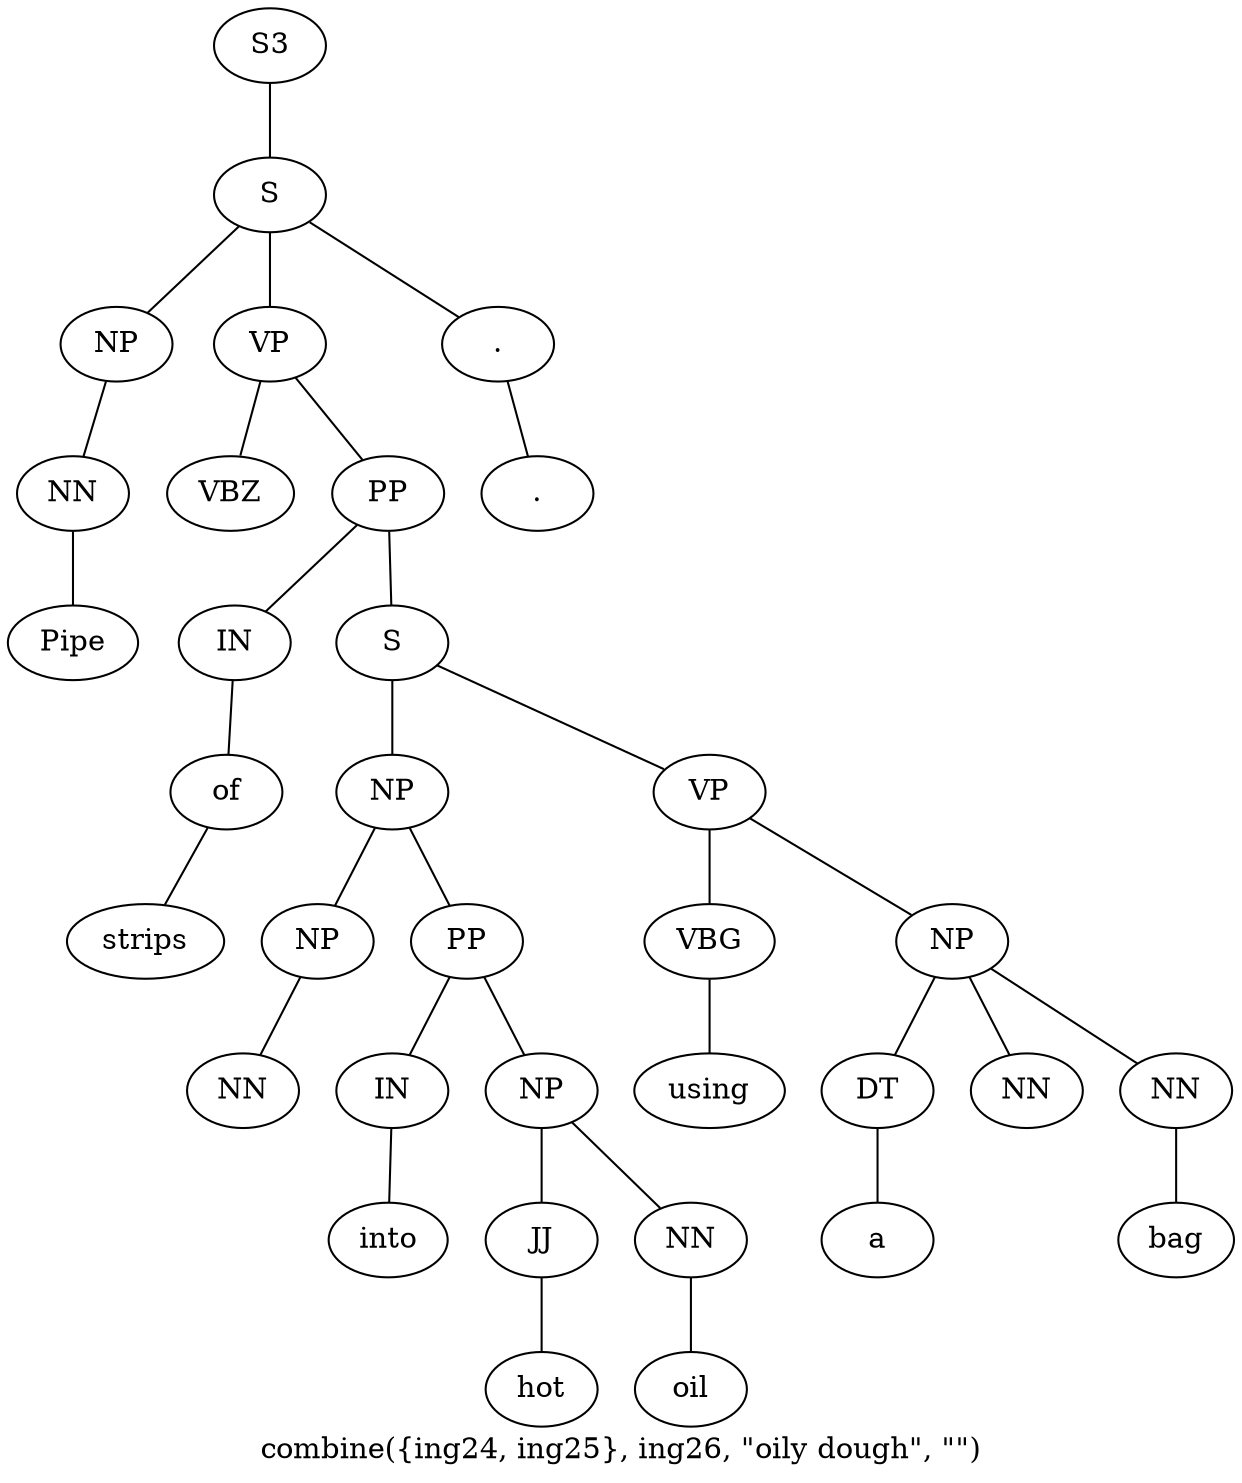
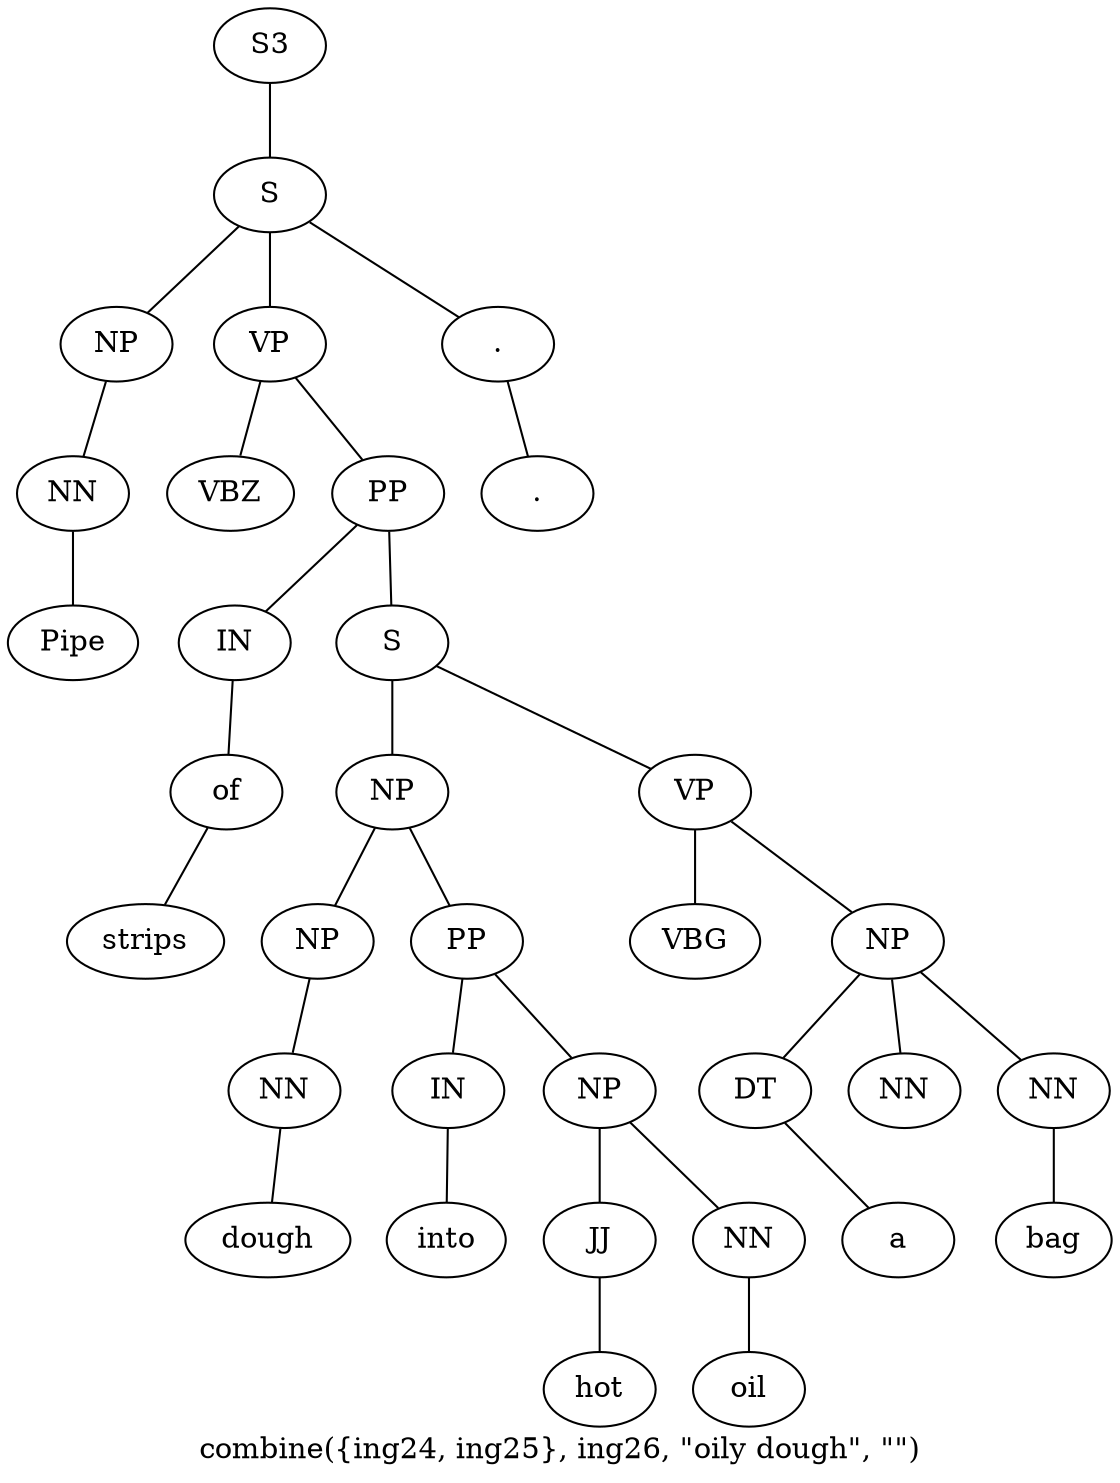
node "using": removed
node "dough": added
